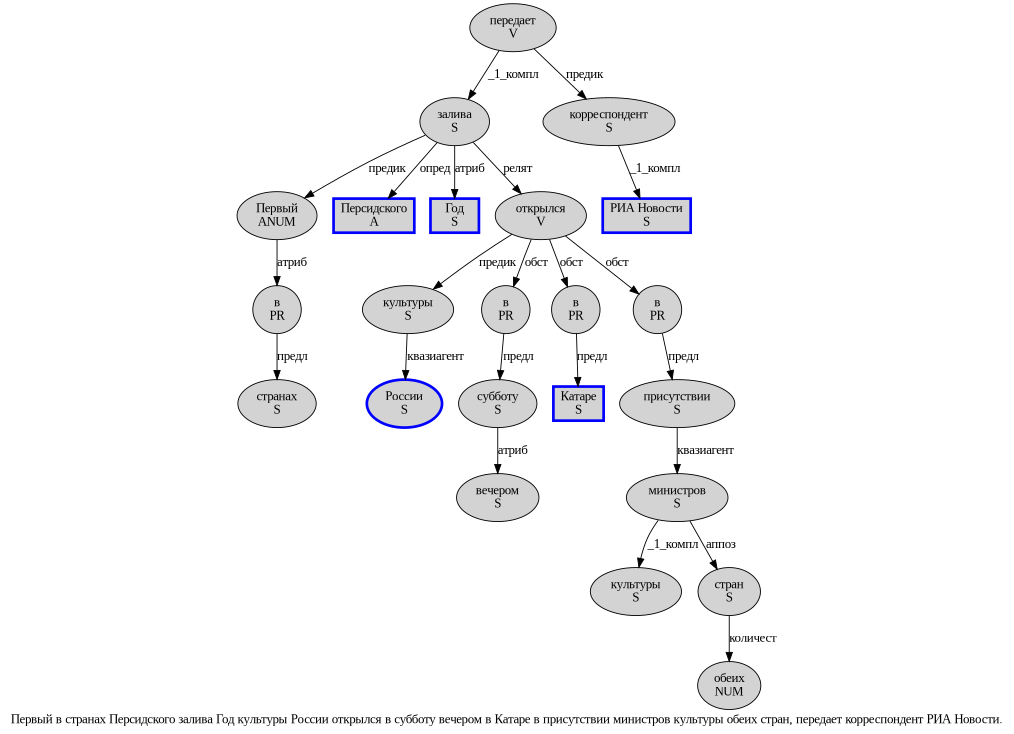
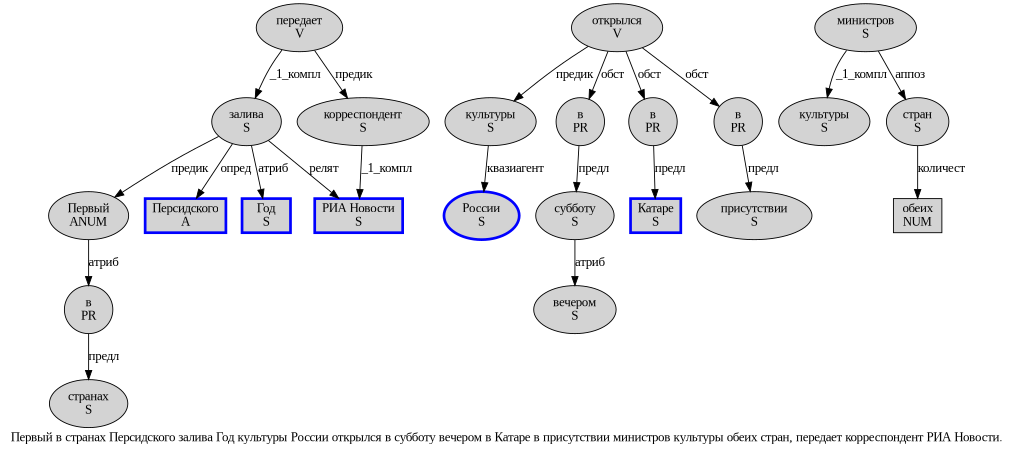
edge "залива S" -> "открылся V": now "залива S" -> "РИА Новости S"
edge "присутствии S" -> "министров S": removed, label "квазиагент"
node "обеих NUM": shape ellipse -> box
